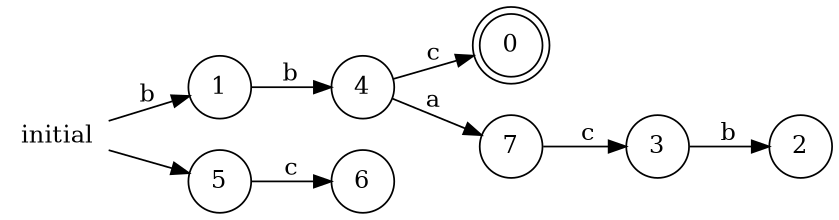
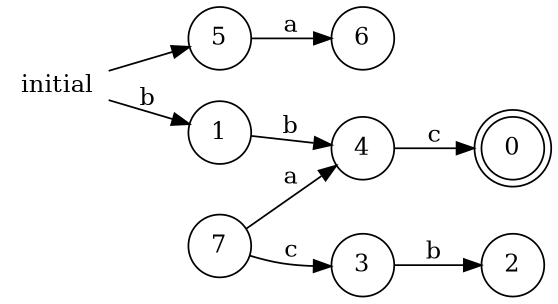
edge "4" -> "7": reversed
edge "5" -> "6": label "c" -> "a"
